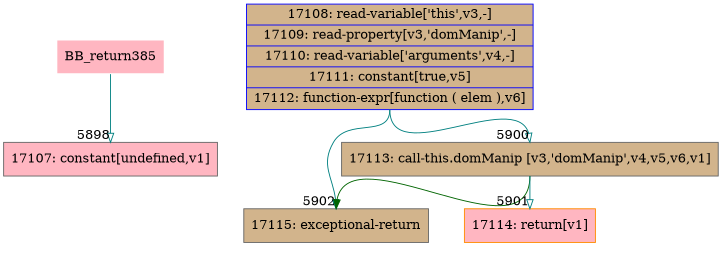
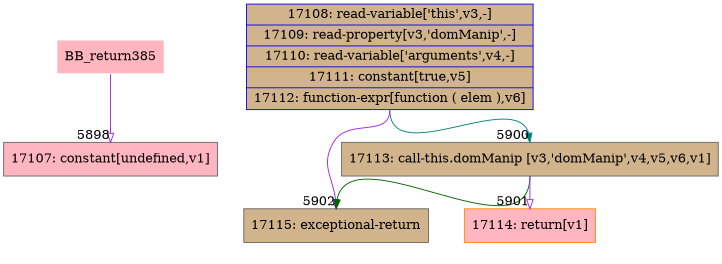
edge "BB_return385" -> "17107: constant[undefined,v1]": color teal -> purple
edge "17108: read-variable['this',v3,-]" -> "17113: call-this.domManip [v3,'domManip',v4,v5,v6,v1]": arrowhead onormal -> normal
edge "17108: read-variable['this',v3,-]" -> "17115: exceptional-return": color teal -> purple
edge "17113: call-this.domManip [v3,'domManip',v4,v5,v6,v1]" -> "17114: return[v1]": color teal -> purple
